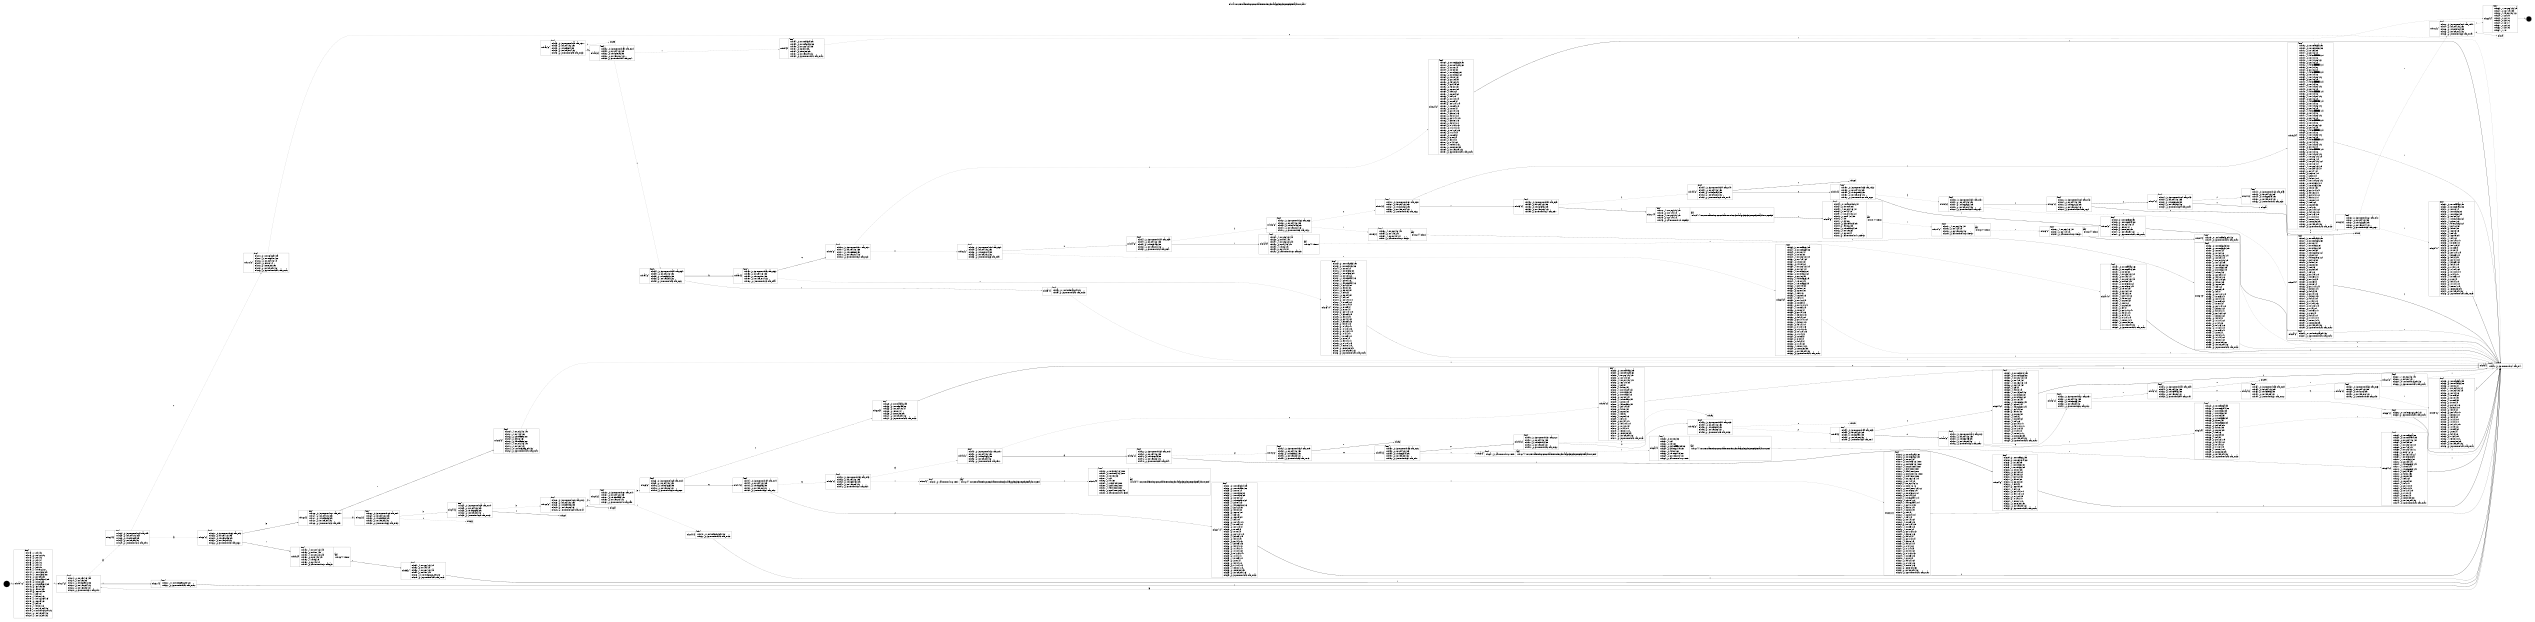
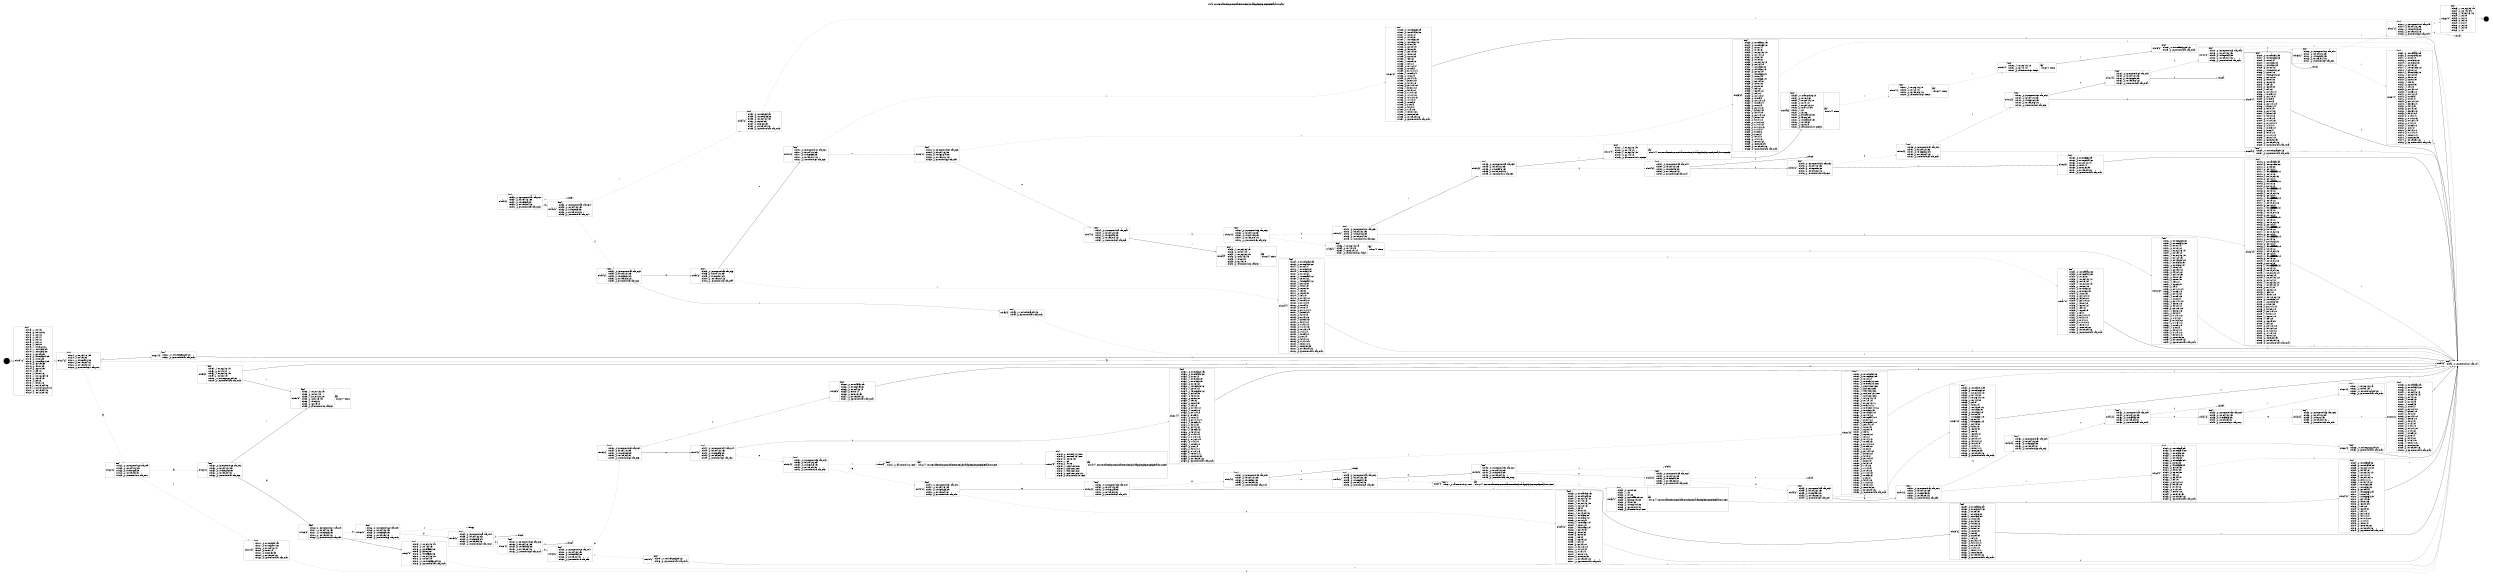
edge "0x401fd2 [29]" -> "0x401fef [32]": reversed
